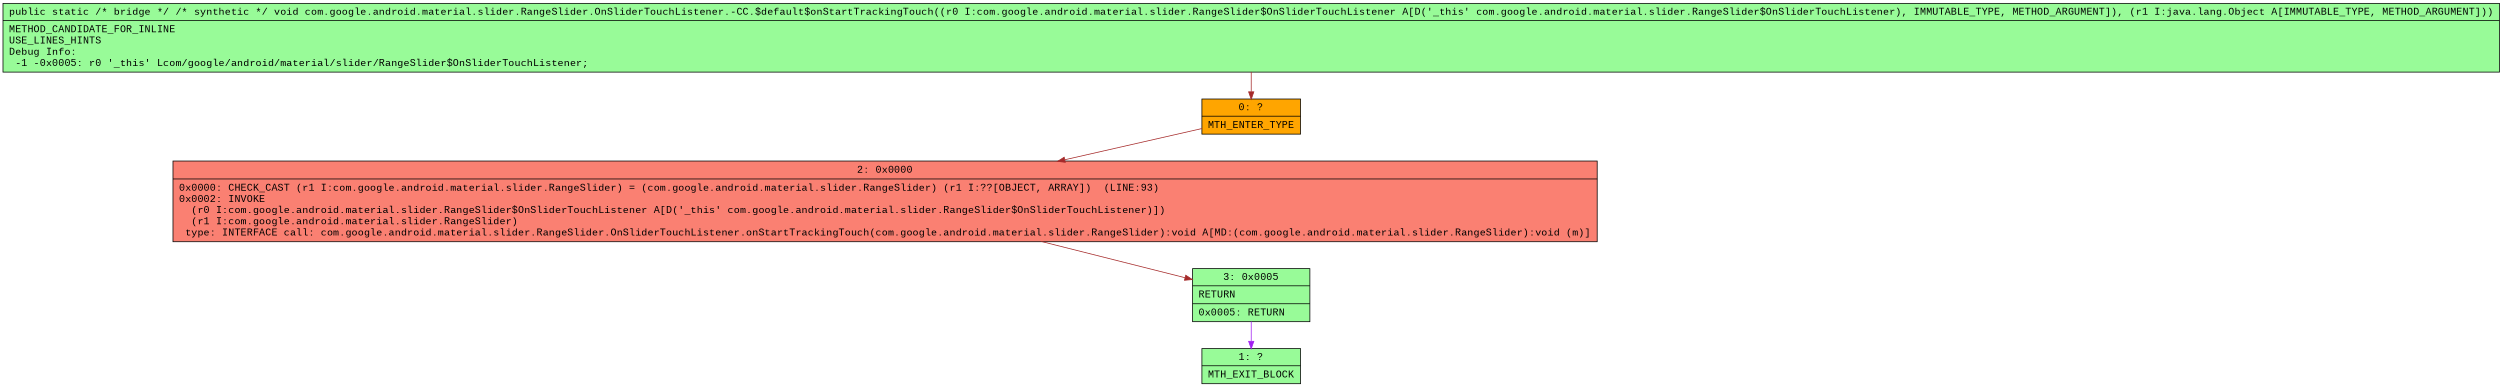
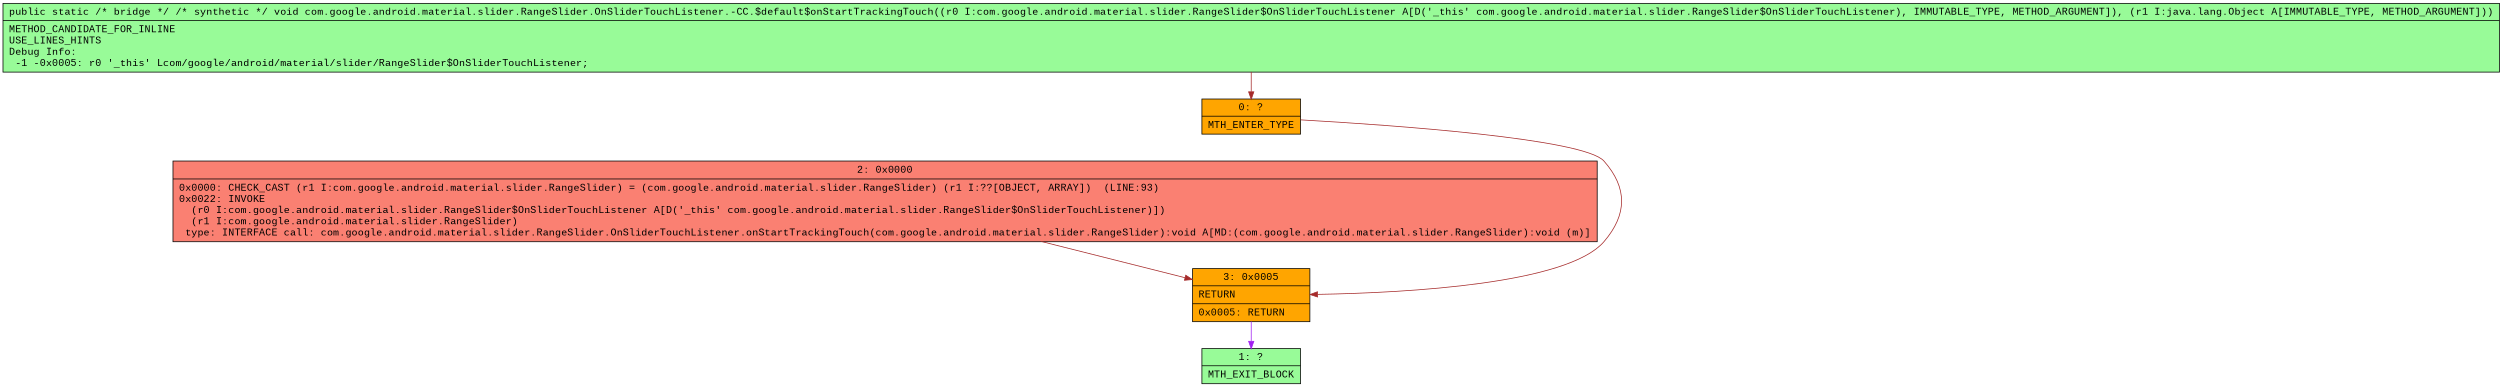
edge "0: ?" -> "2: 0x0000": now "0: ?" -> "3: 0x0005"
node "2: 0x0000": text "0x0002: INVOKE" -> "0x0022: INVOKE"
node "3: 0x0005": fillcolor palegreen -> orange
